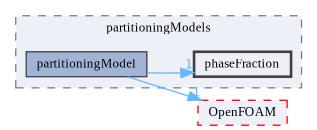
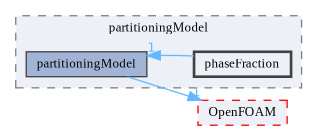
cluster "partitioningModels": label "partitioningModels" -> "partitioningModel"
edge "partitioningModel" -> "phaseFraction": reversed
